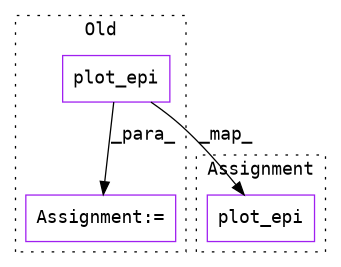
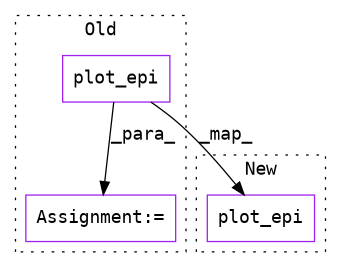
cluster "Assignment": label "Assignment" -> "New"
